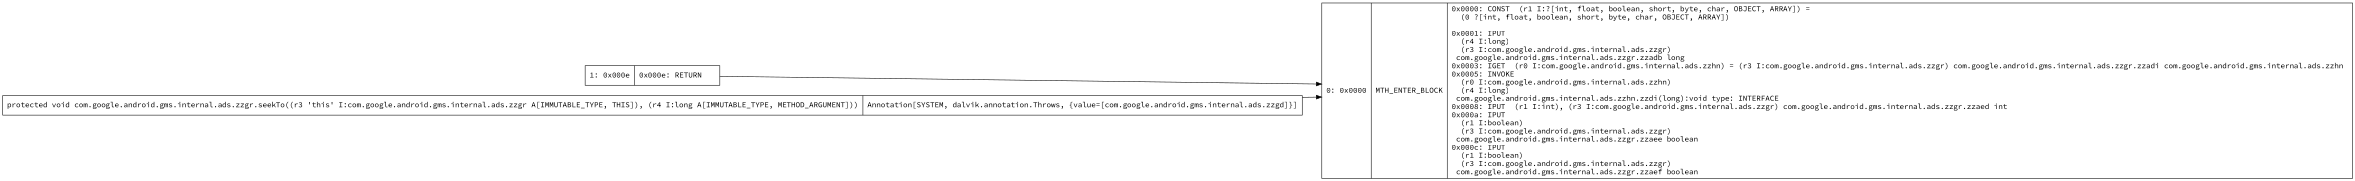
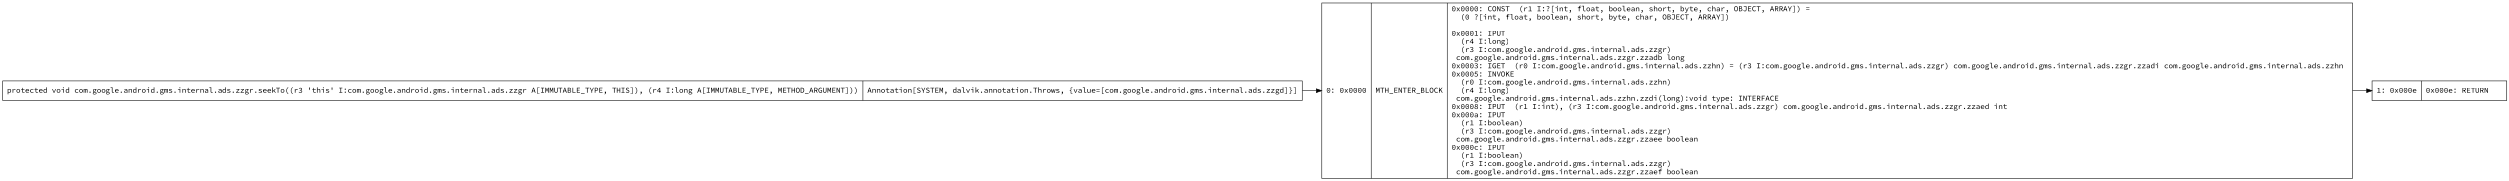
edge "1: 0x000e" -> "0: 0x0000": reversed
